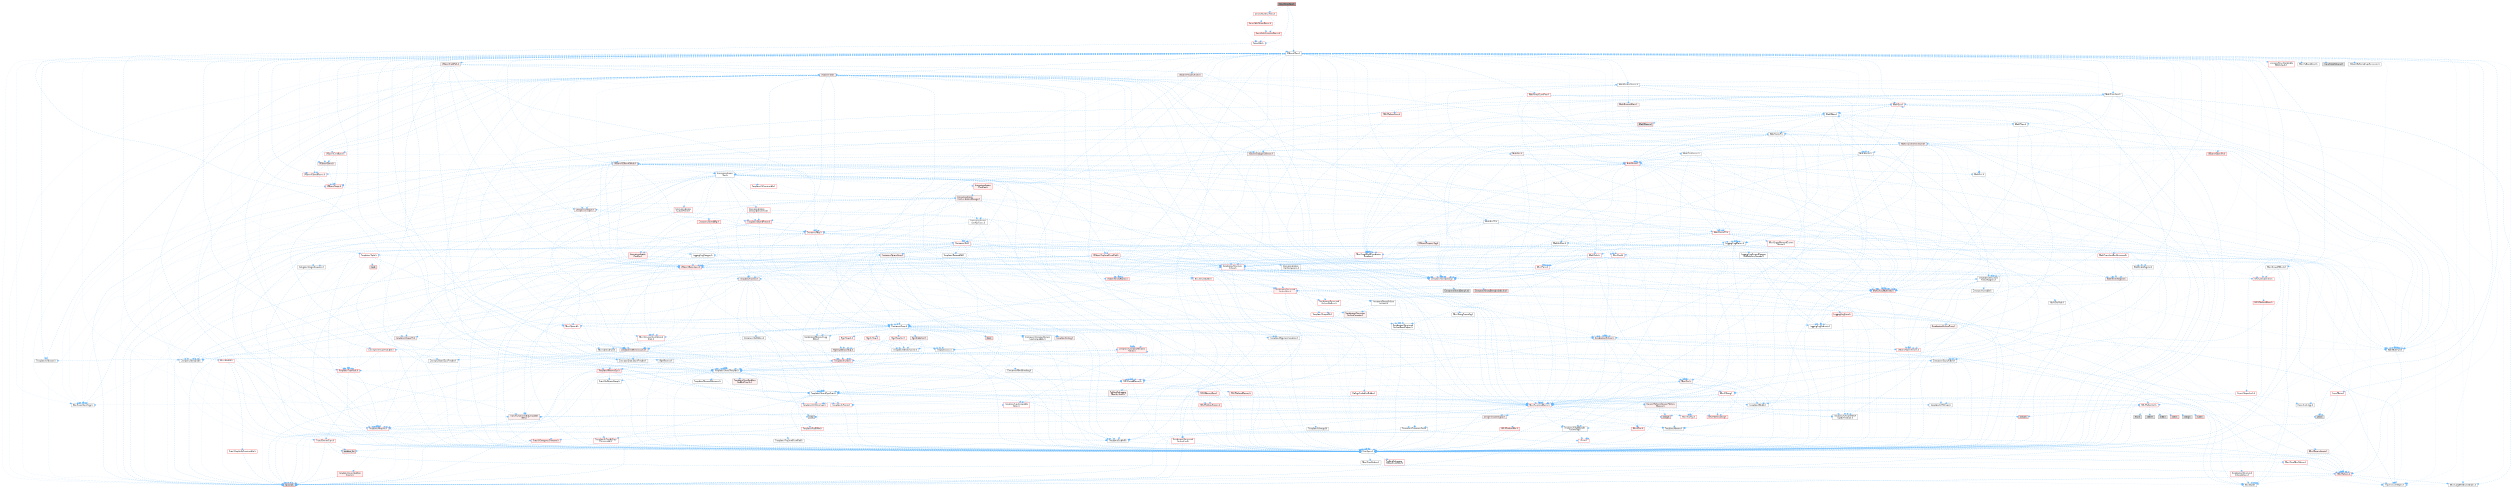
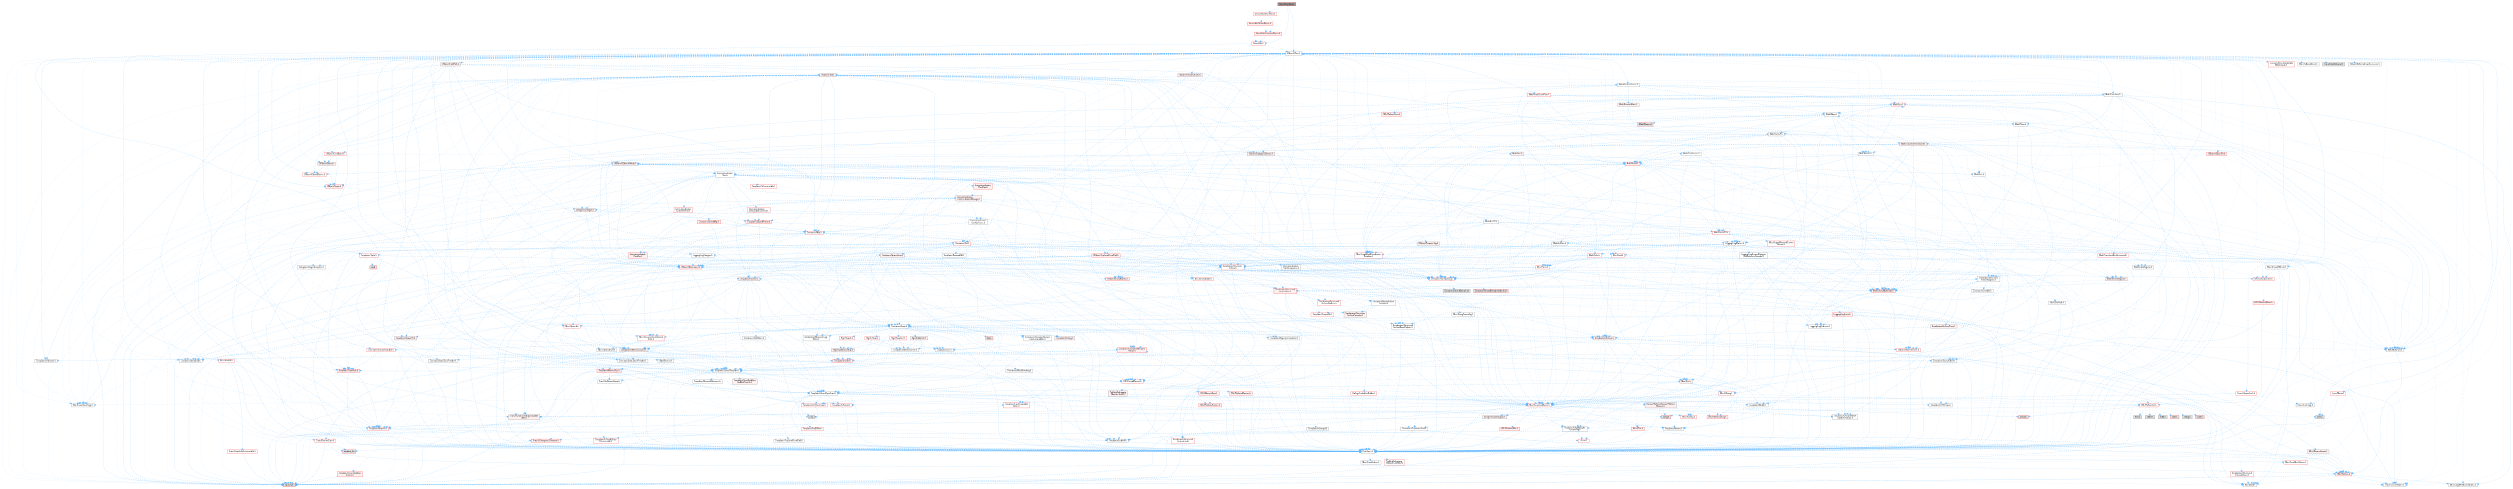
edge "UObject/Class.h" -> "IsEnum.h": reversed
